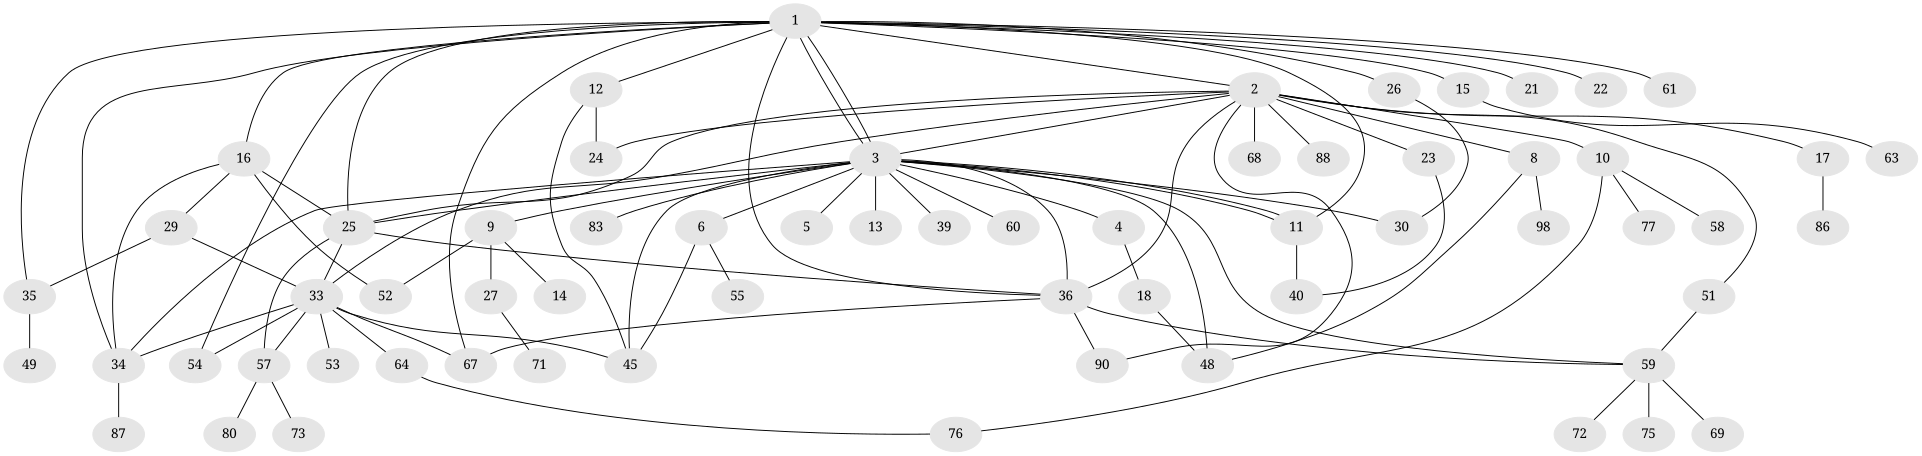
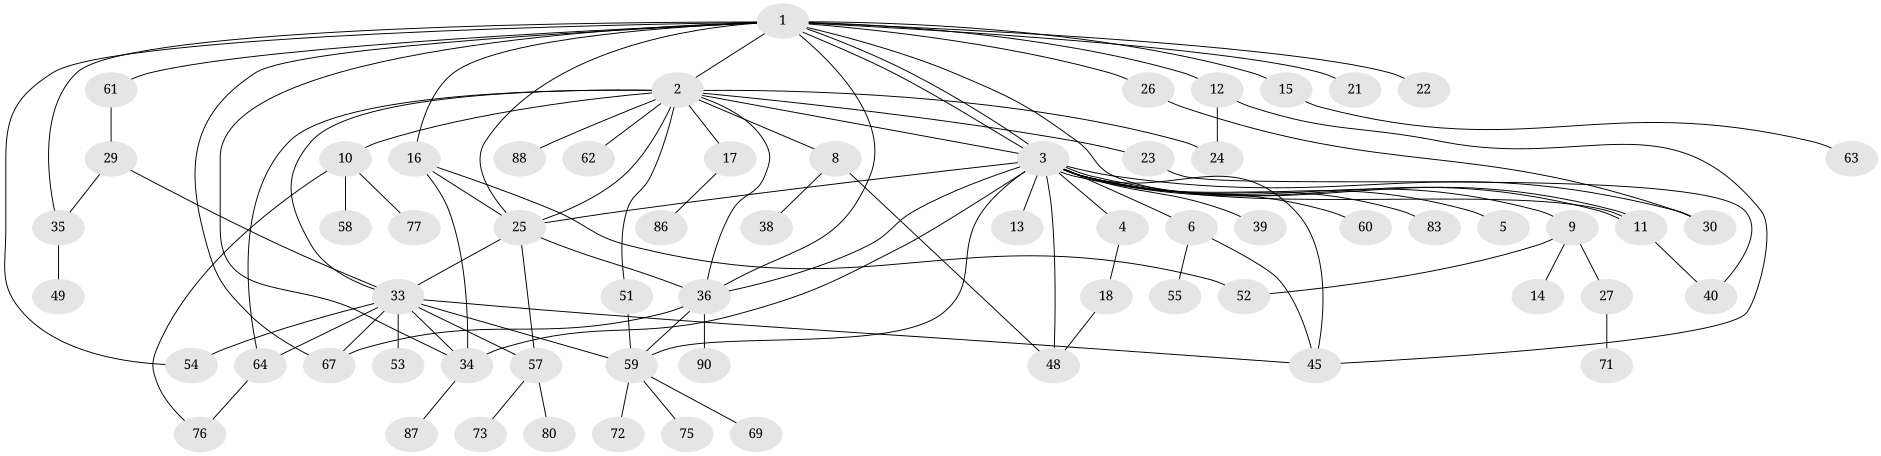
node "68": label "68" -> "62"
edge "16" -- "29": now "61" -- "29"
node "98": label "98" -> "38"
edge "2" -- "90": now "2" -- "64"
edge "33" -- "59": added
